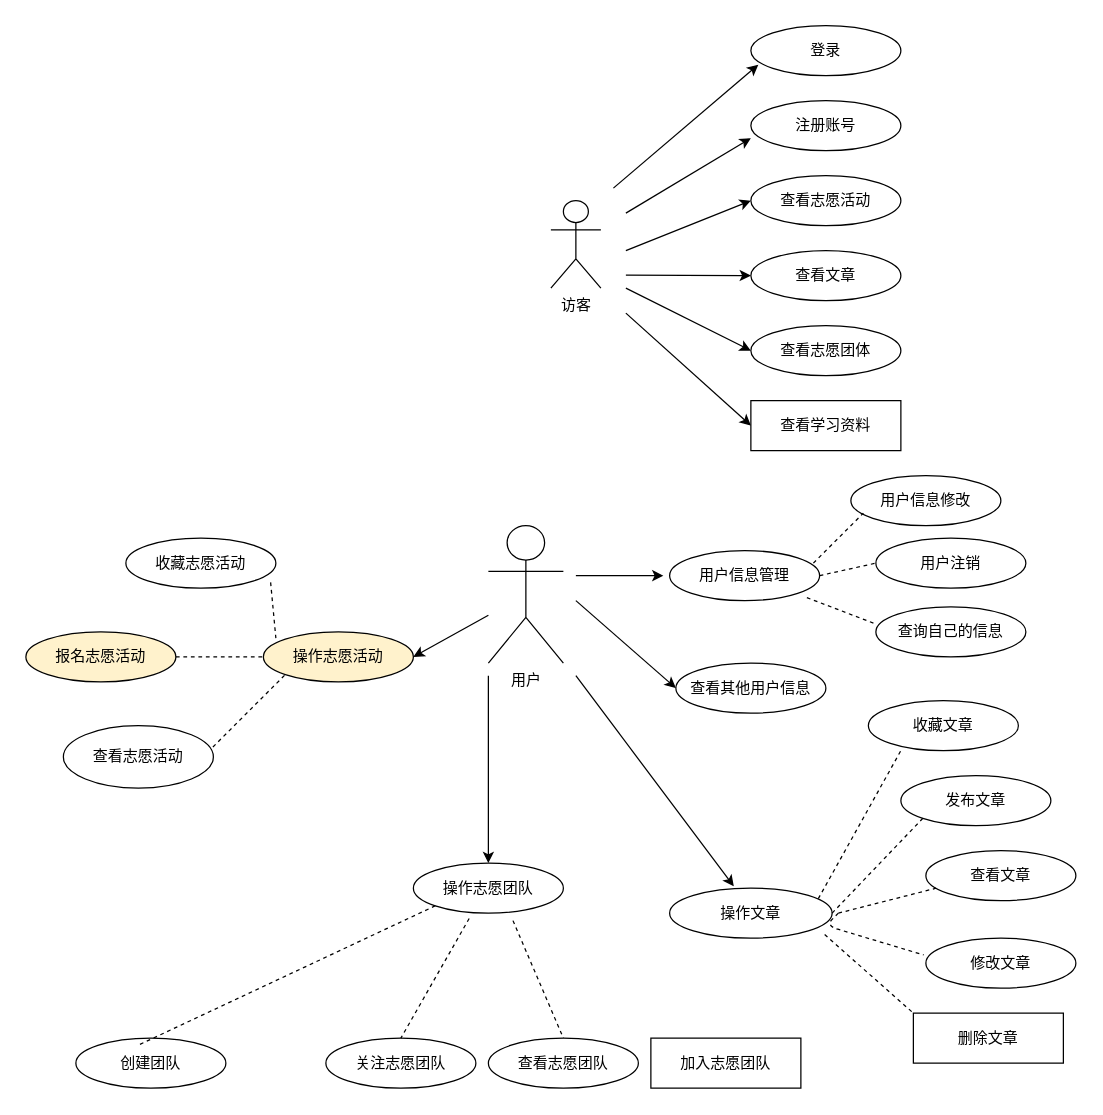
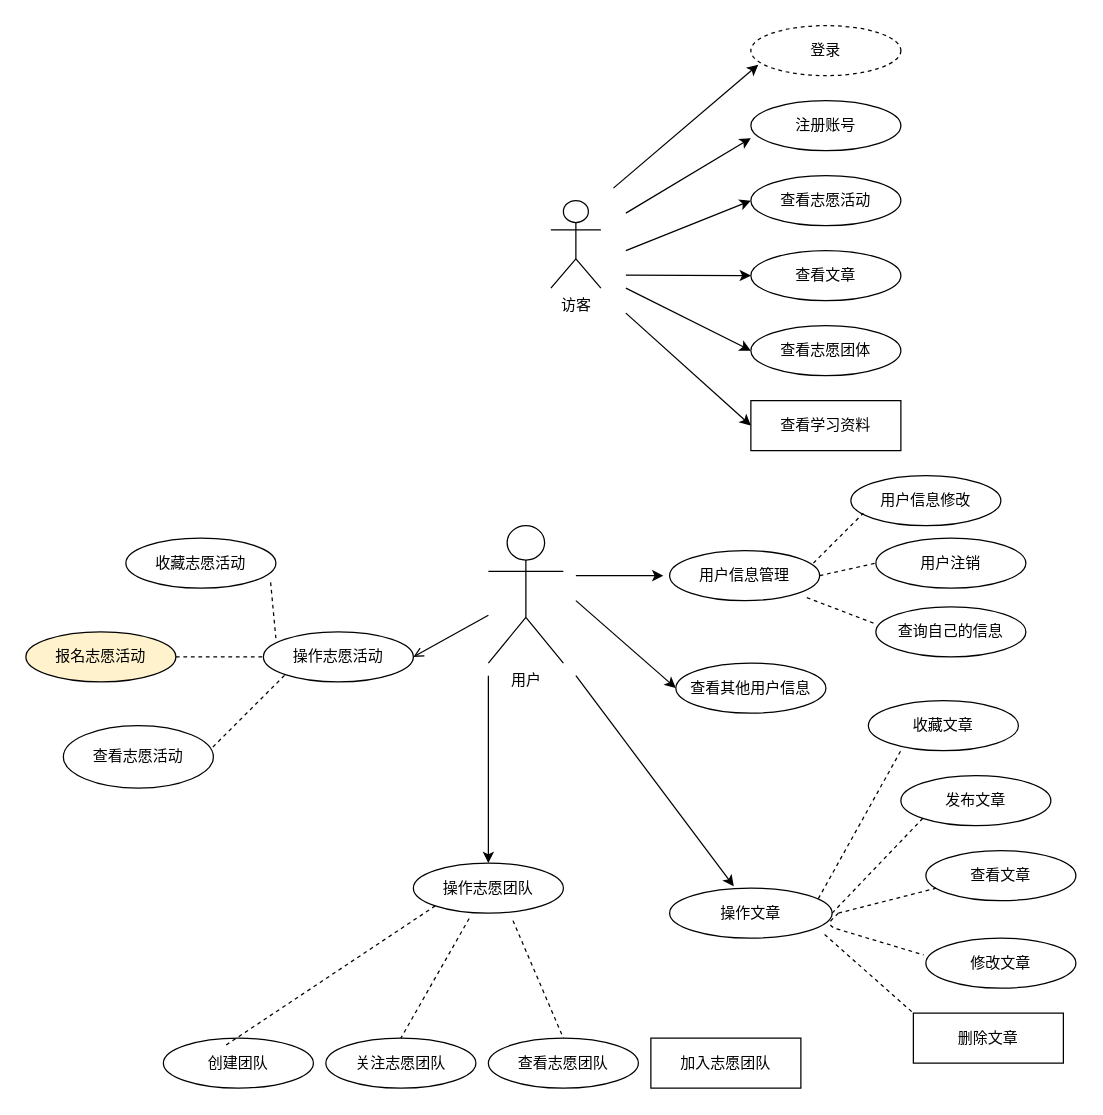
node "登录": style solid -> dashed
edge "用户" -> "操作志愿活动": arrowhead classic -> open
node "操作志愿活动": fillcolor #fff2cc -> #ffffff
node "创建团队": moved (151, 1063) -> (238, 1063)
